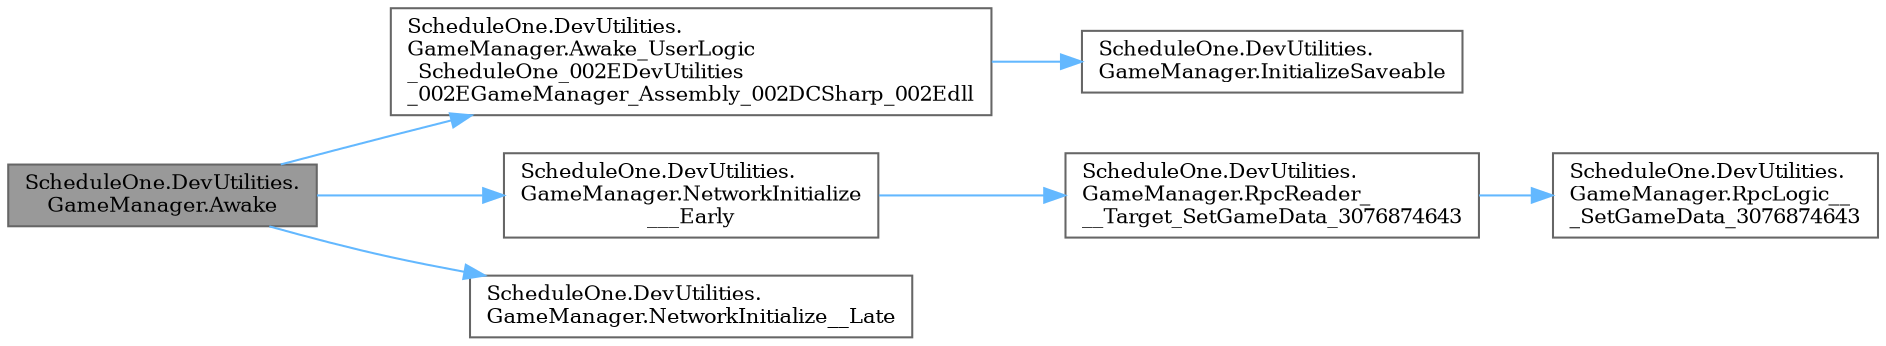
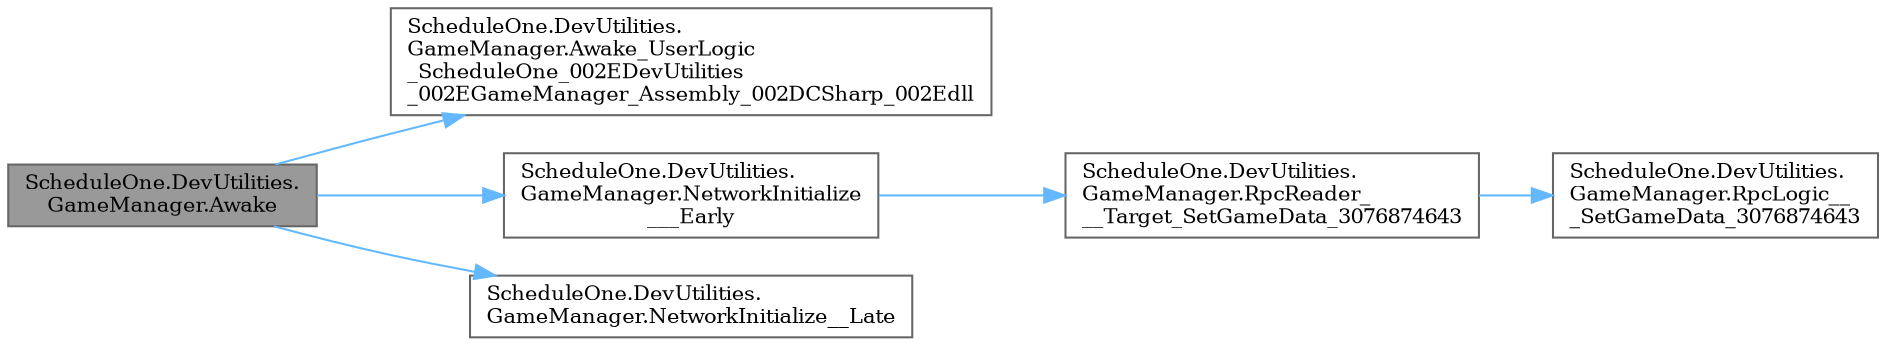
node "ScheduleOne.DevUtilities. GameManager.InitializeSaveable": removed
